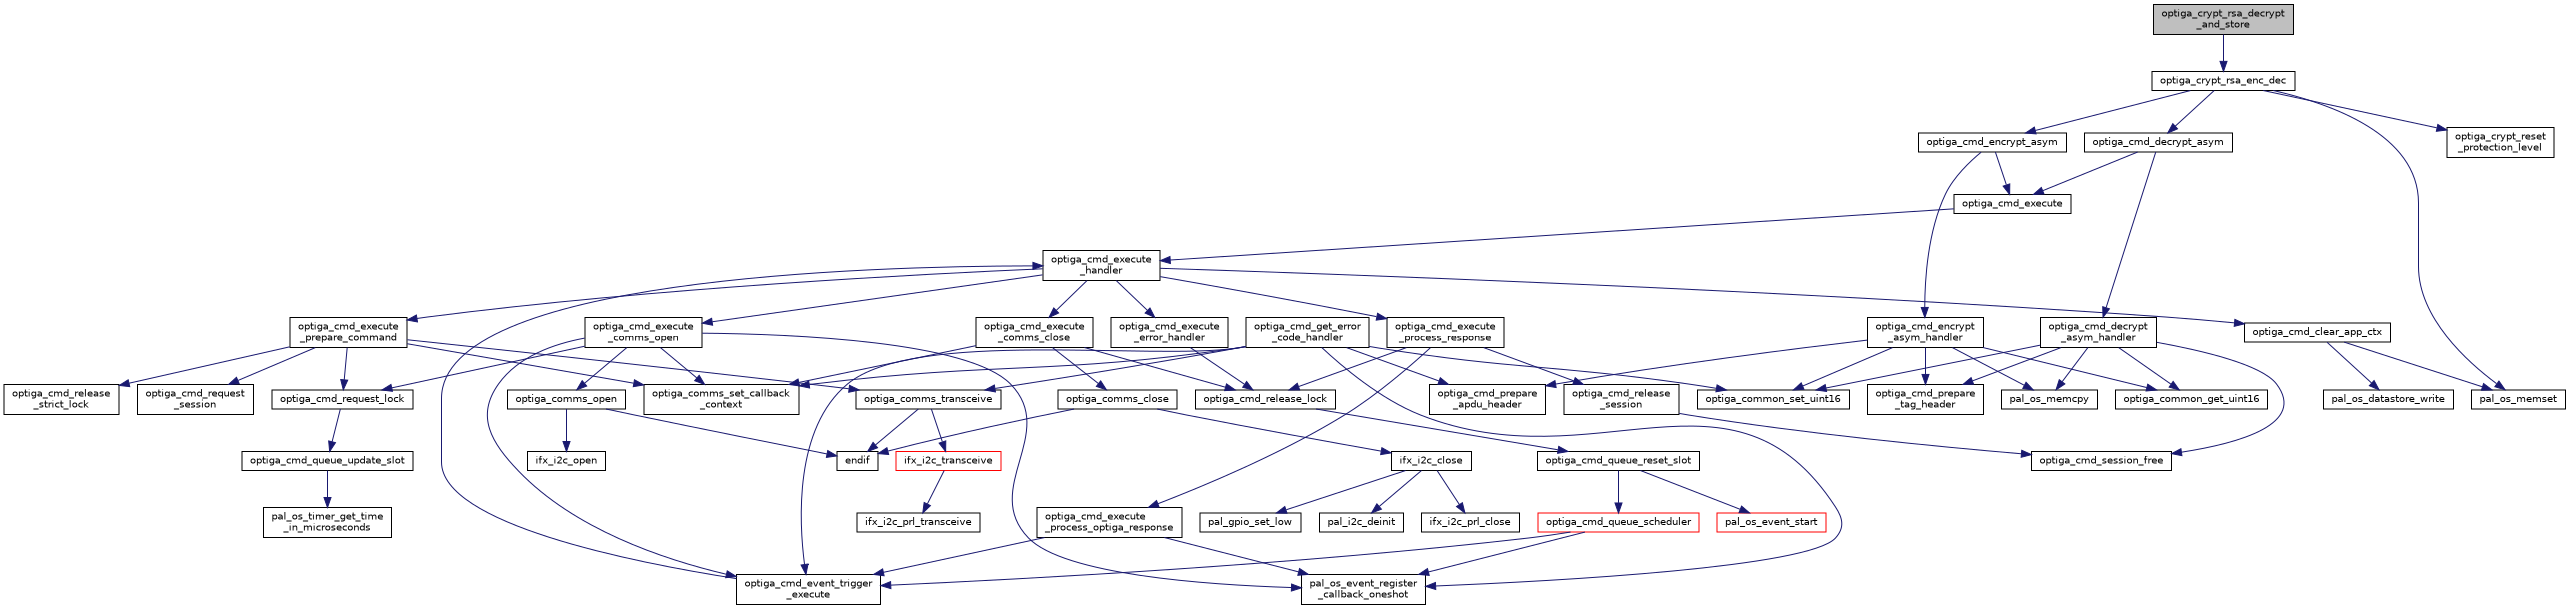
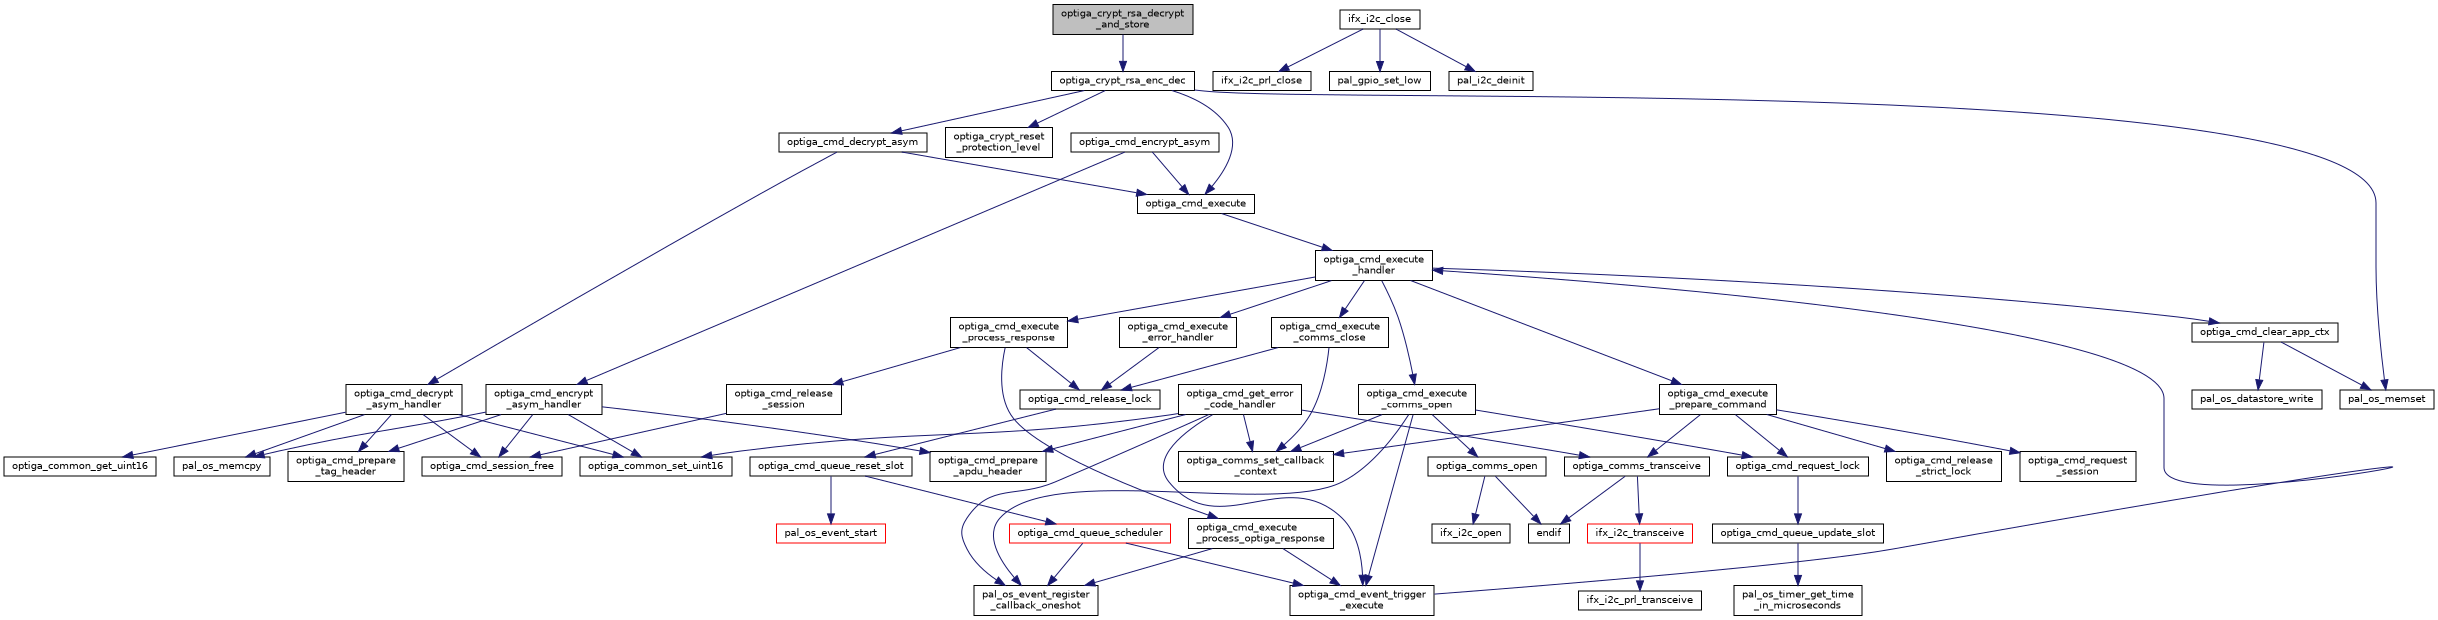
edge "optiga_crypt_rsa_enc_dec" -> "optiga_cmd_encrypt_asym": now "optiga_crypt_rsa_enc_dec" -> "optiga_cmd_execute"
edge "optiga_cmd_encrypt _asym_handler" -> "optiga_common_get_uint16": now "optiga_cmd_encrypt _asym_handler" -> "optiga_cmd_session_free"
node "optiga_comms_close": removed
